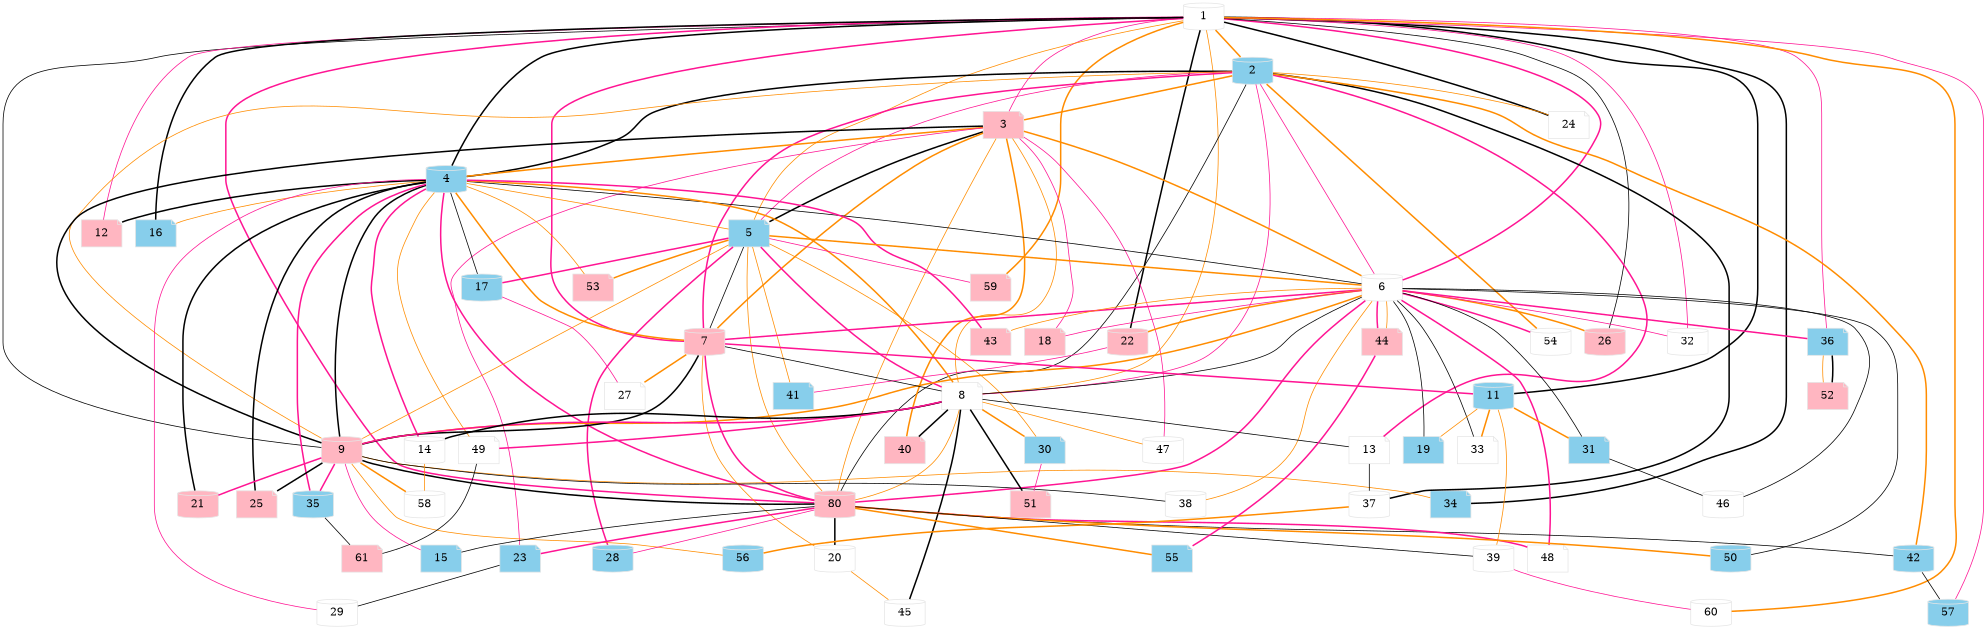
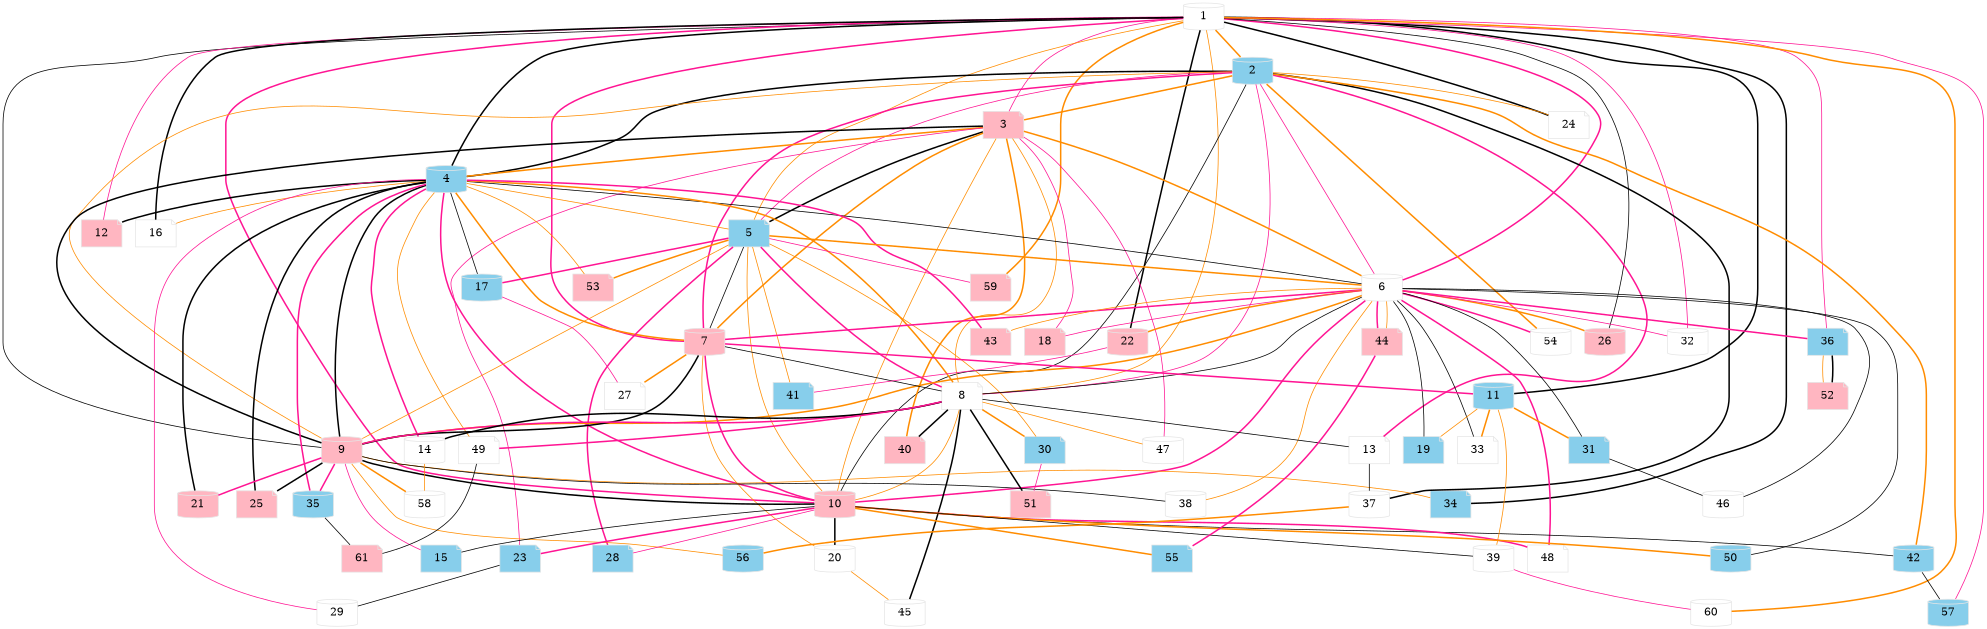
node "16": fillcolor skyblue -> white
node "80": label "80" -> "10"
node "28": shape cylinder -> note
